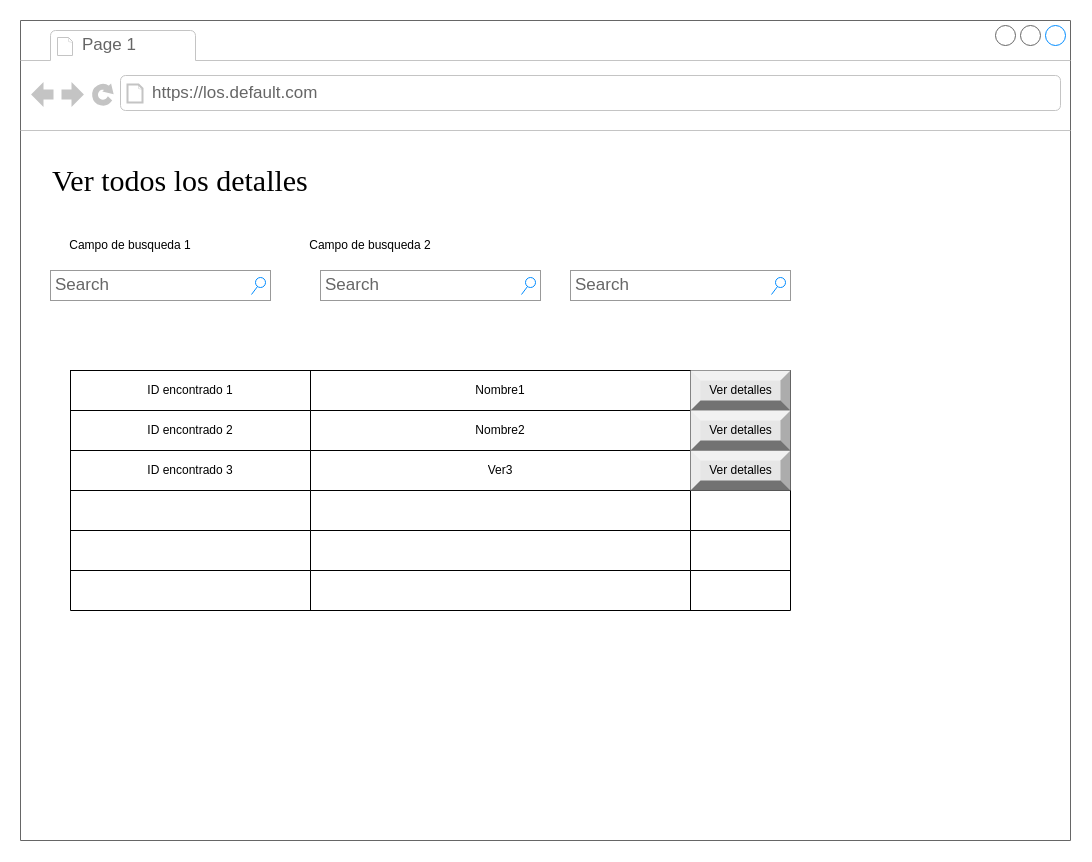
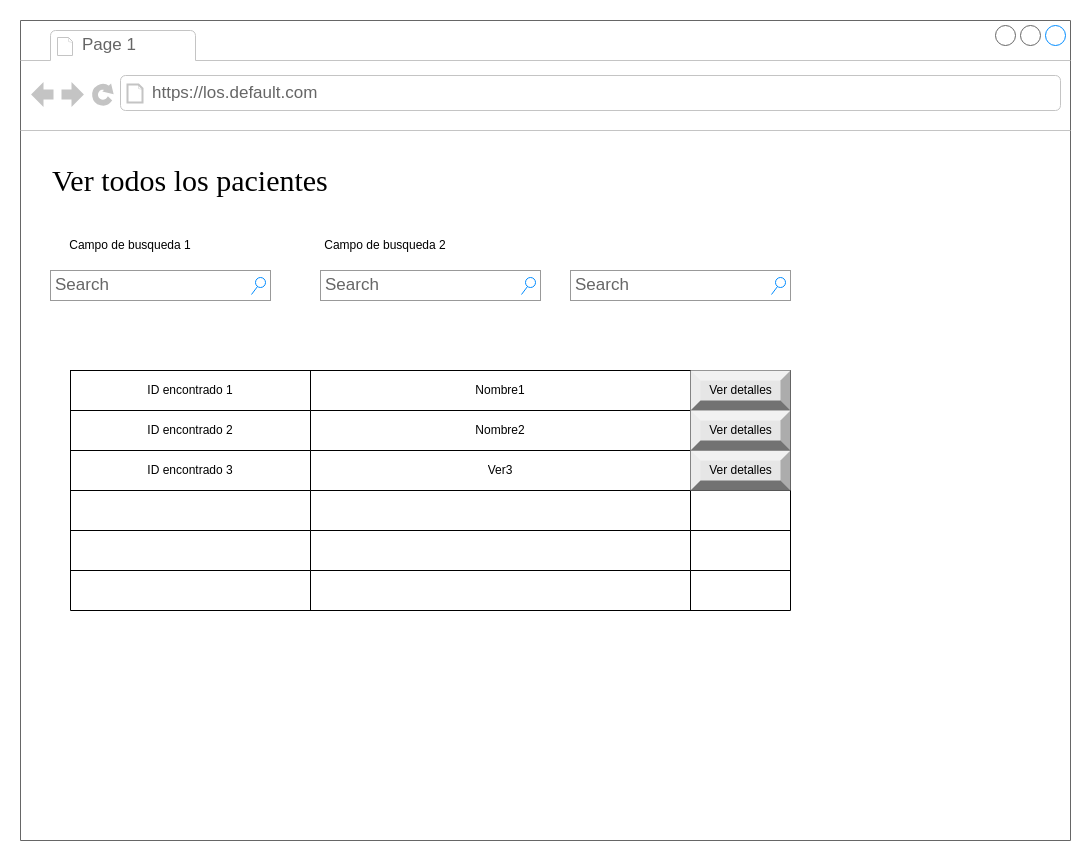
node "Ver todos los detalles": label "Ver todos los detalles" -> "Ver todos los pacientes"
node "Campo de busqueda 2": moved (371, 246) -> (386, 246)
